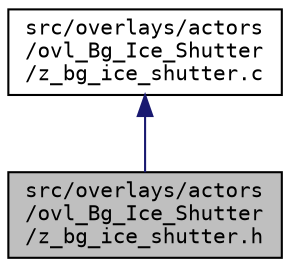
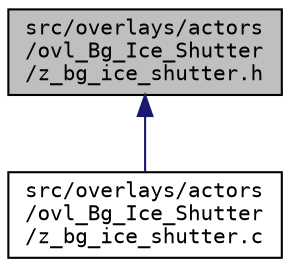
edge "src/overlays/actors /ovl_Bg_Ice_Shutter /z_bg_ice_shutter.h" -> "src/overlays/actors /ovl_Bg_Ice_Shutter /z_bg_ice_shutter.c": reversed
